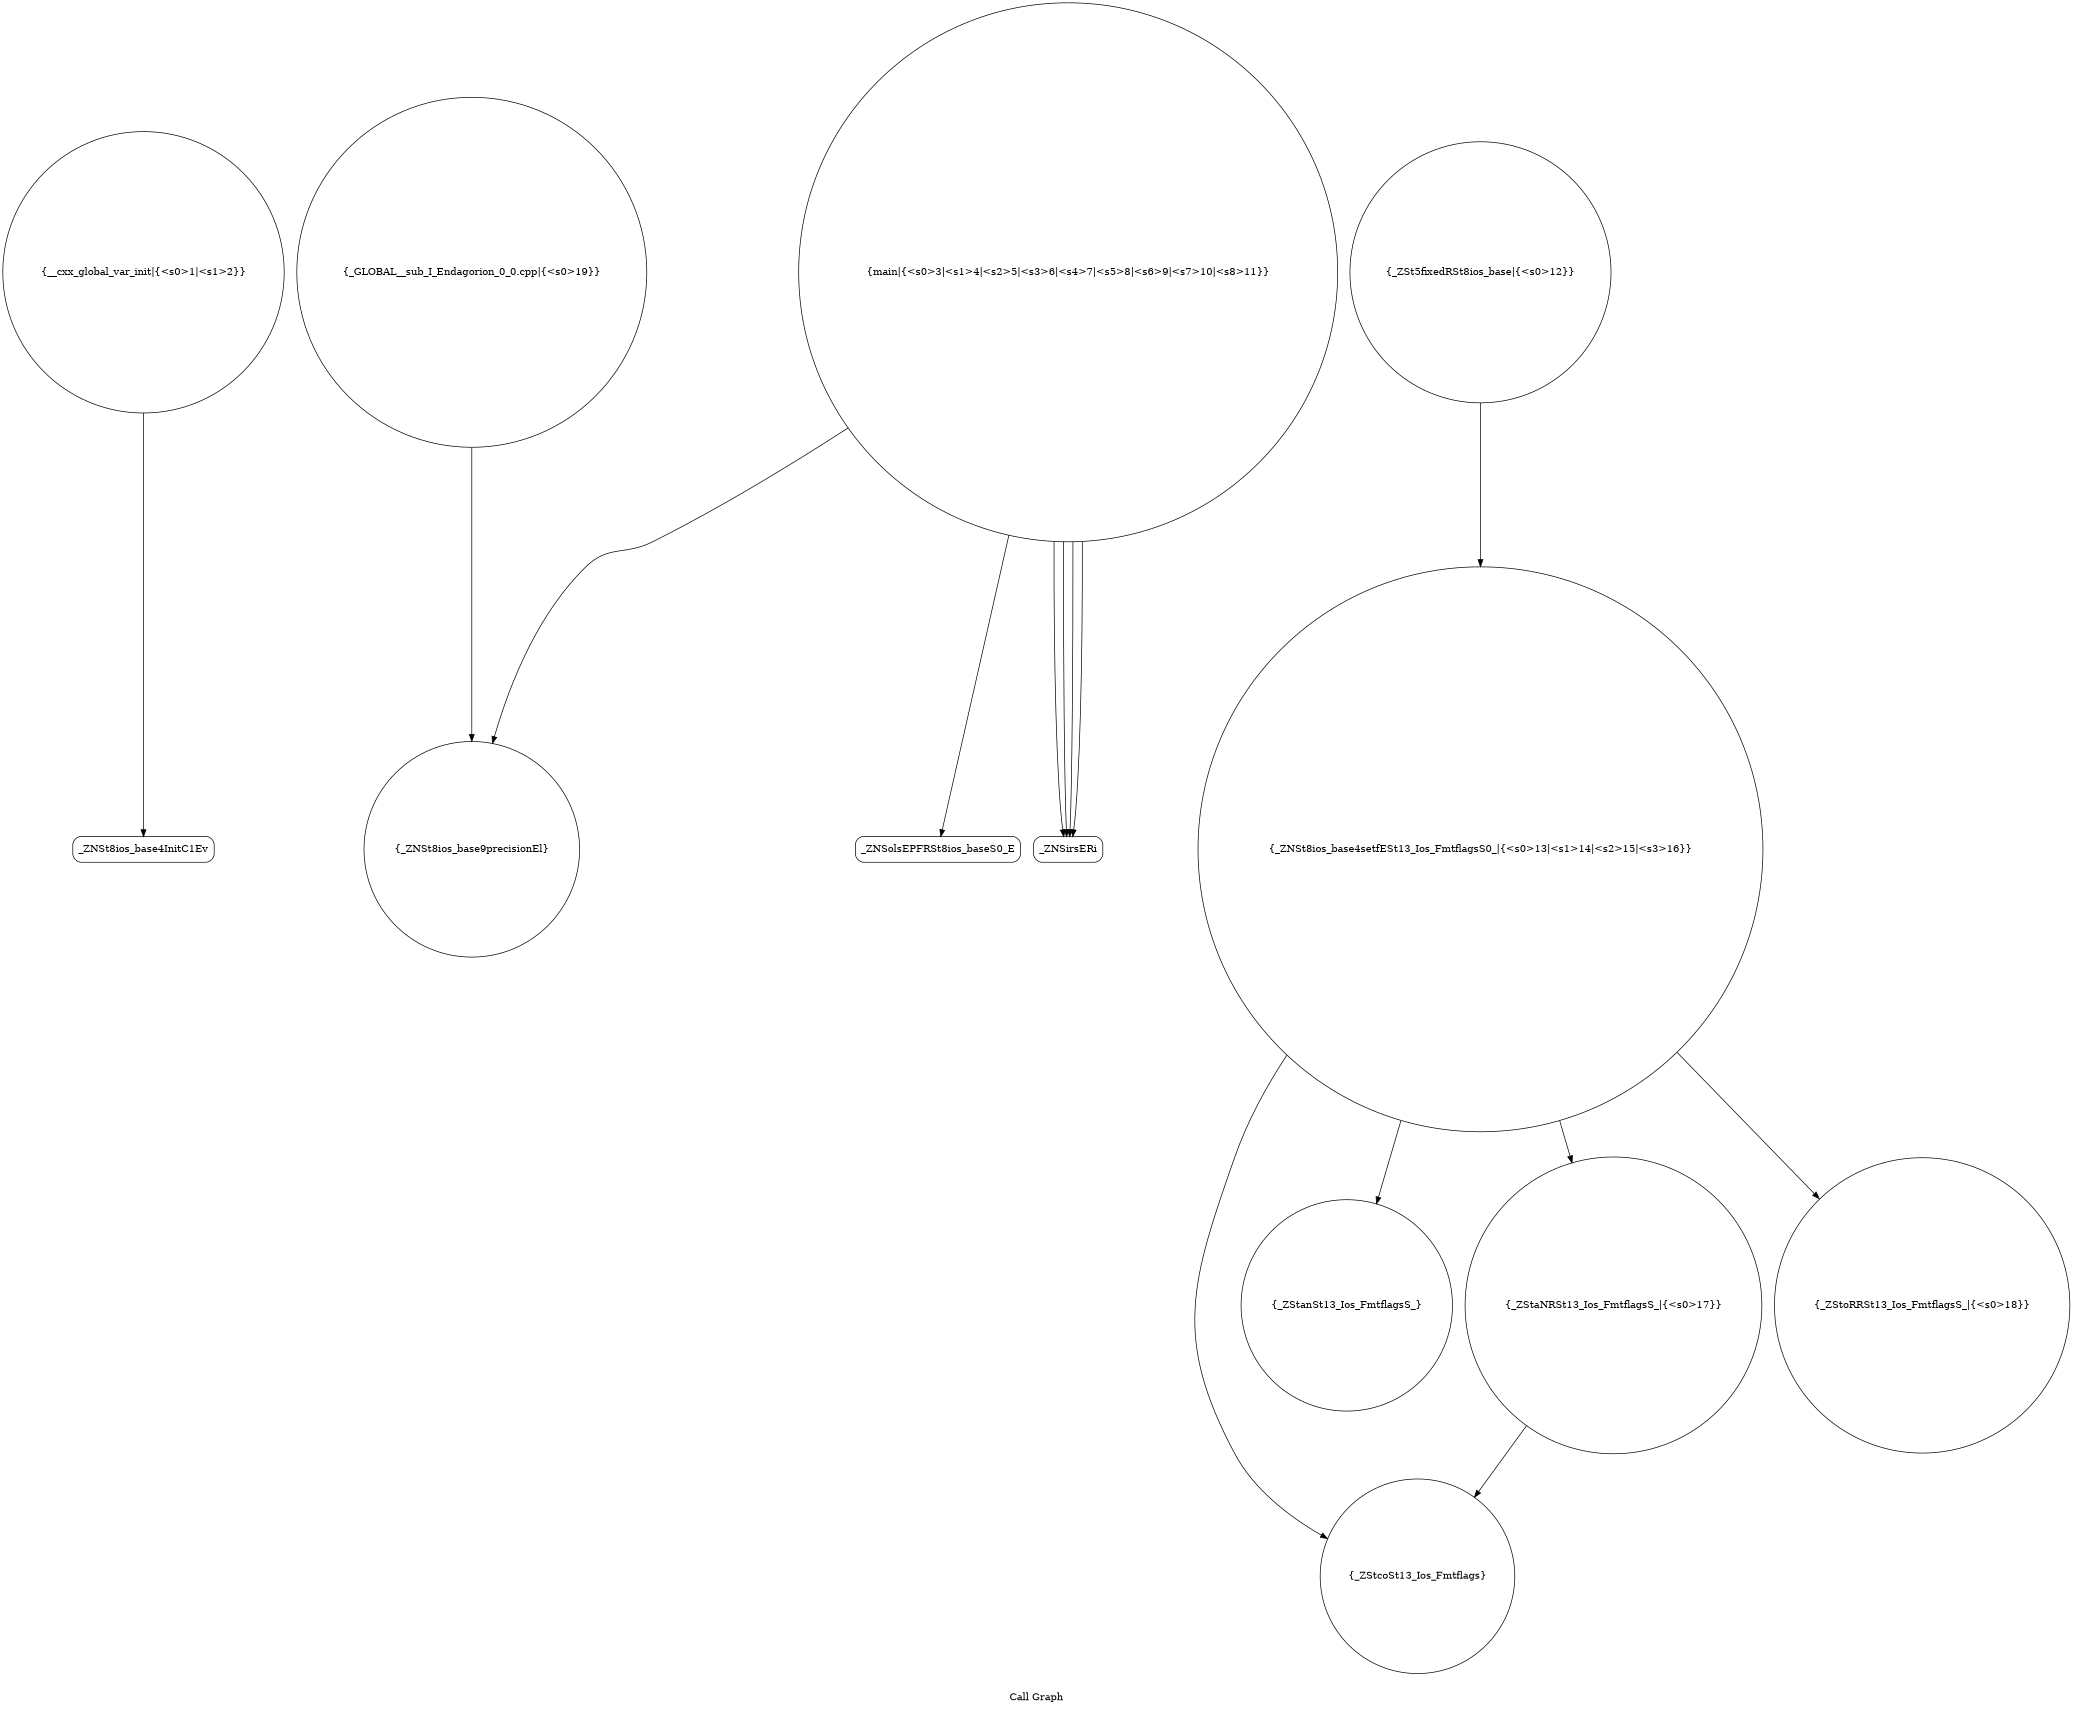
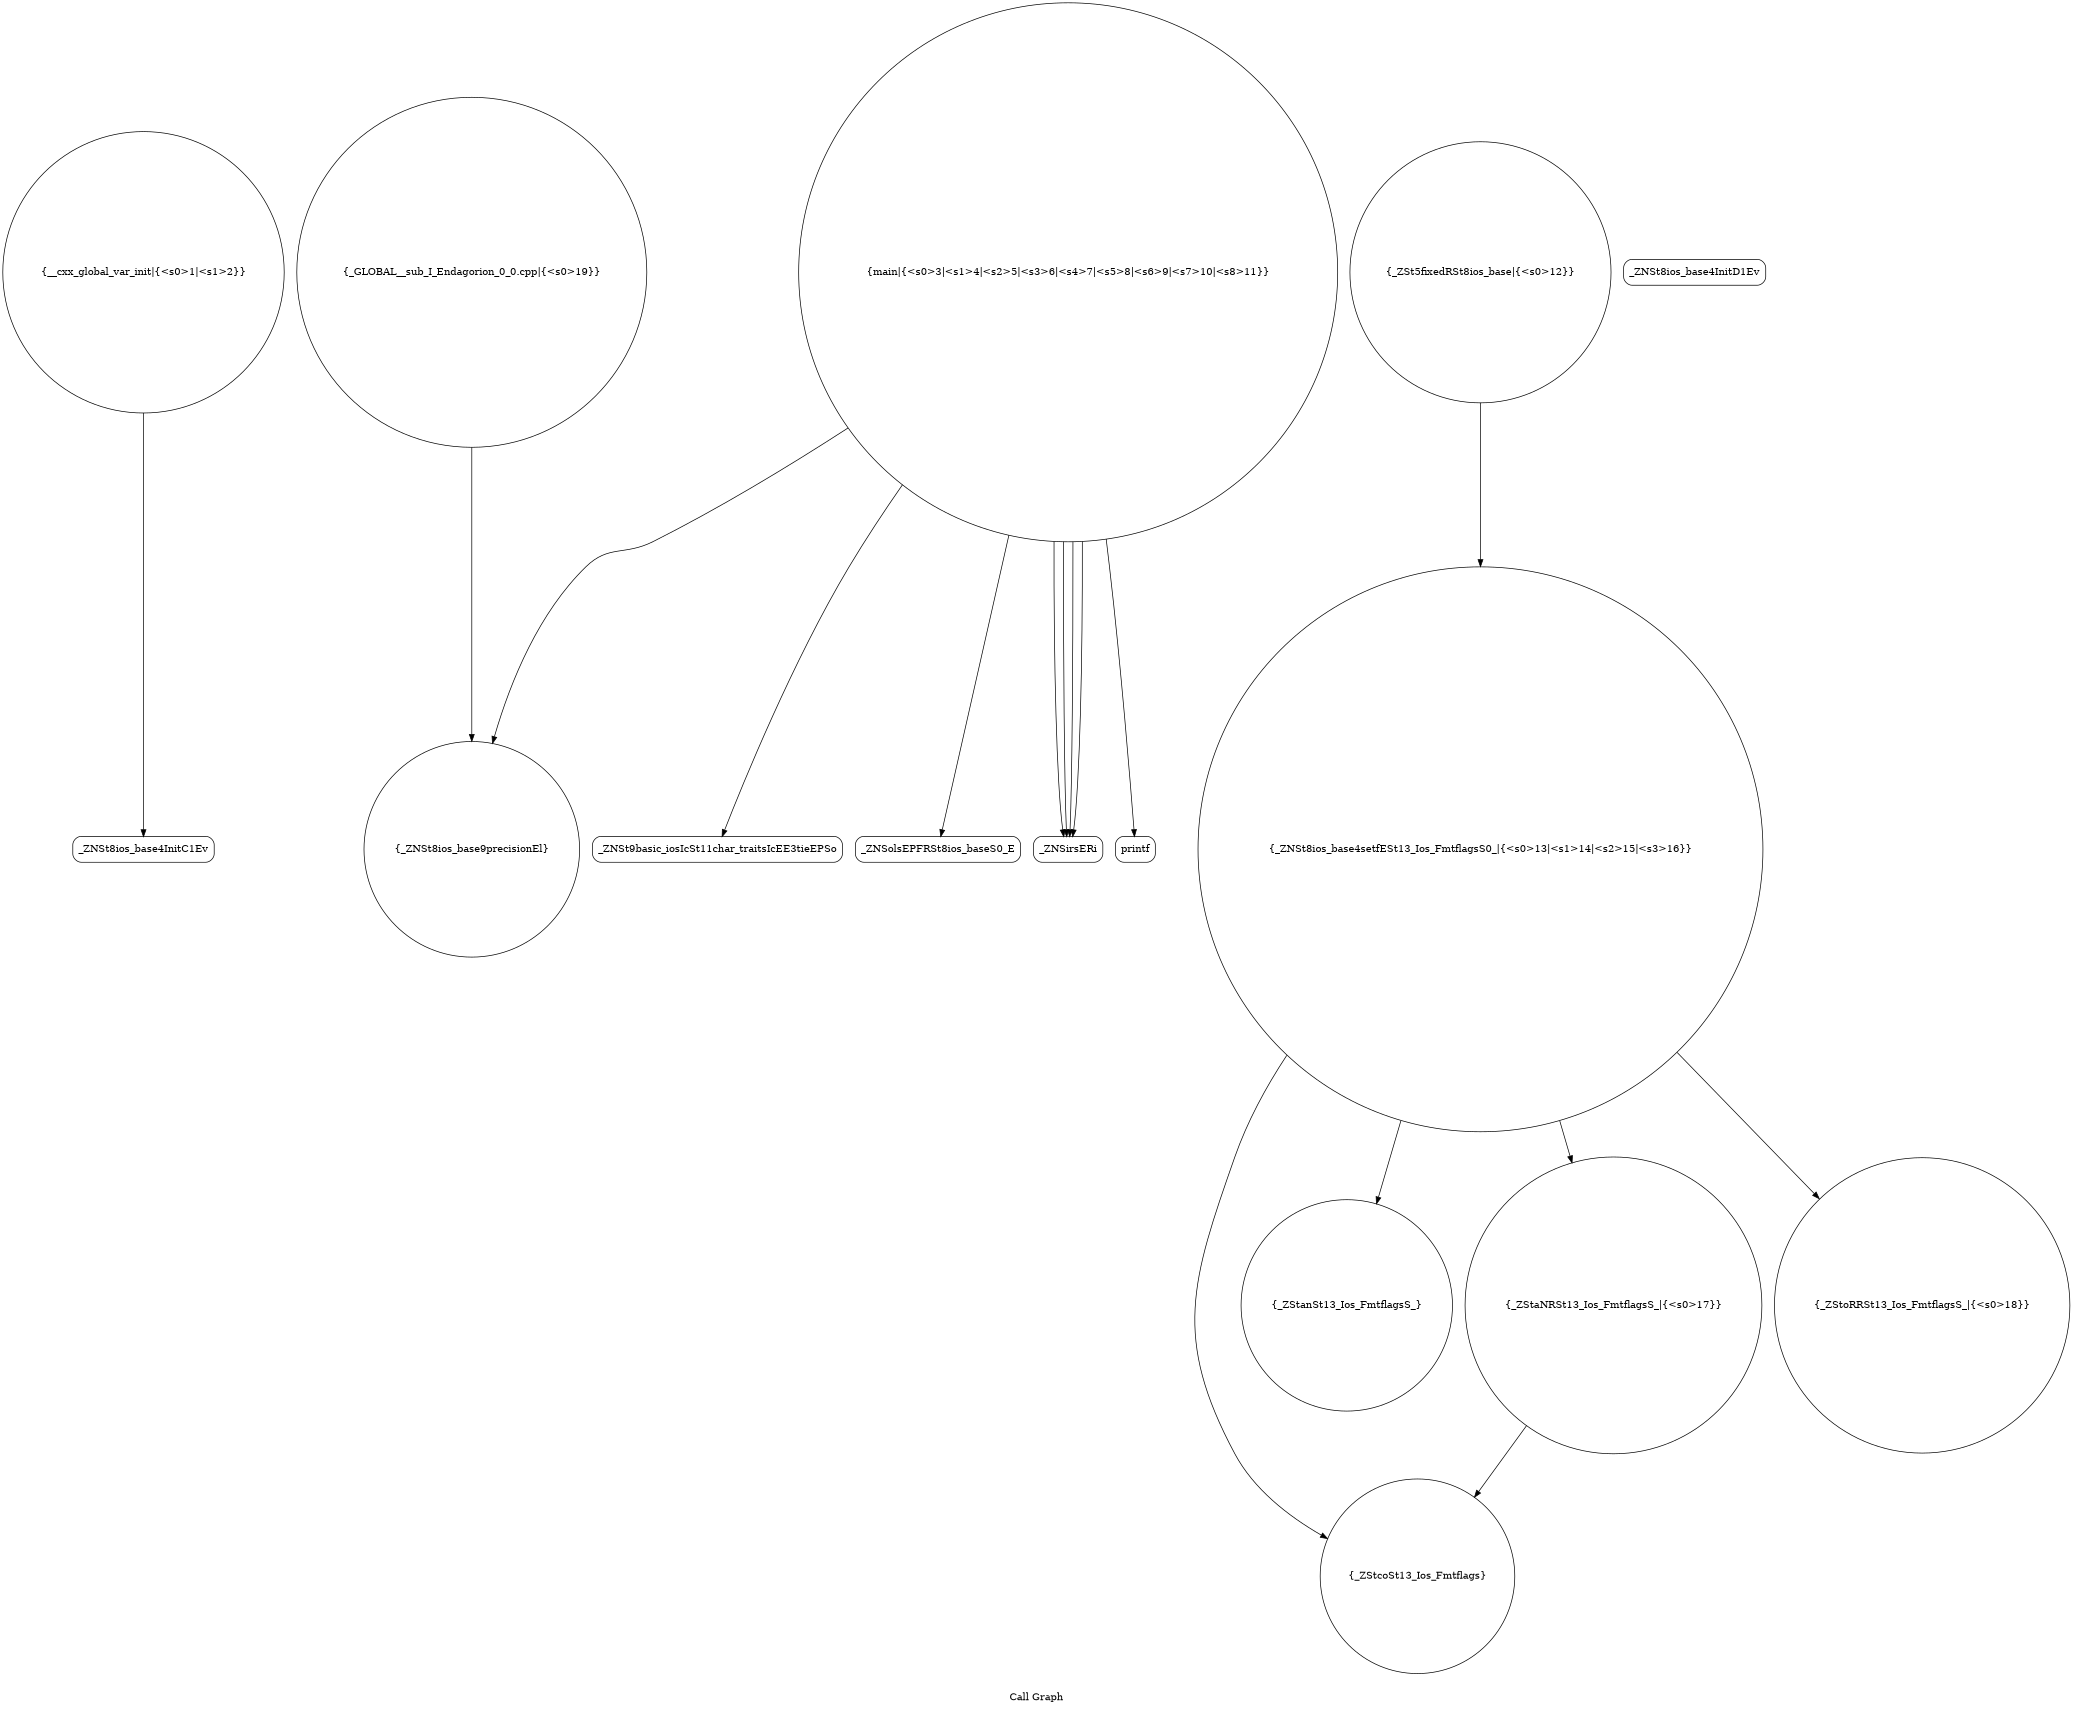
node "_ZNSt8ios_base4InitD1Ev": added
node "_ZNSt9basic_iosIcSt11char_traitsIcEE3tieEPSo": added
node "printf": added
